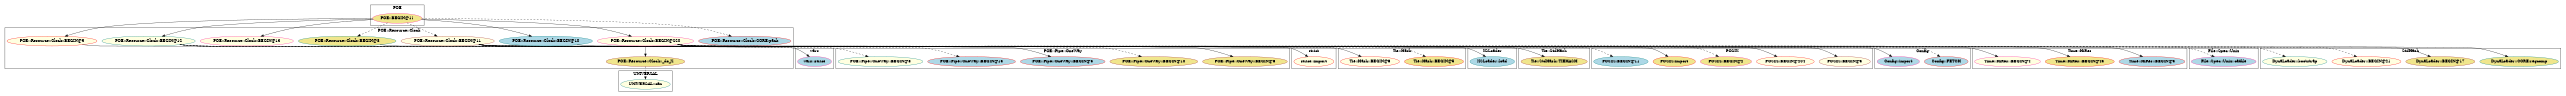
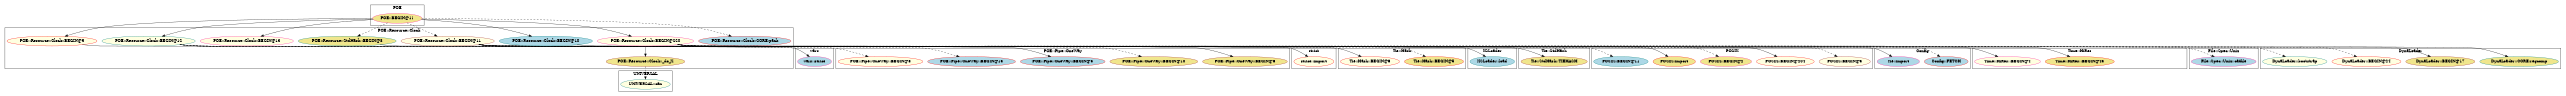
node "POE::Resource::Clock::BEGIN@8": label "POE::Resource::Clock::BEGIN@8" -> "POE::Resource::StdHash::BEGIN@8"
edge "POE::Resource::Clock::BEGIN@11" -> "POSIX::BEGIN@3": style solid -> dashed
cluster "StdHash": label "StdHash" -> "DynaLoader"
node "POE::Pipe::OneWay::BEGIN@8": color teal -> red
node "Config::import": label "Config::import" -> "Tie::import"
node "Time::HiRes::BEGIN@3": removed
node "DynaLoader::BEGIN@21": label "DynaLoader::BEGIN@21" -> "DynaLoader::BEGIN@24"
